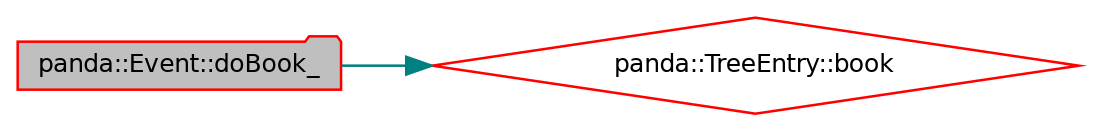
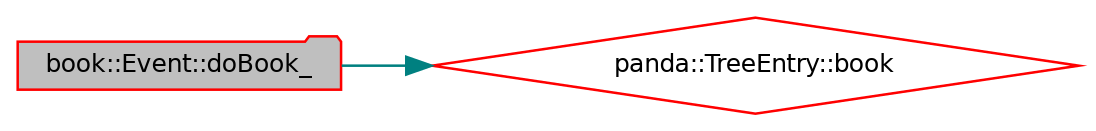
node "panda::Event::doBook_": label "panda::Event::doBook_" -> "book::Event::doBook_"
